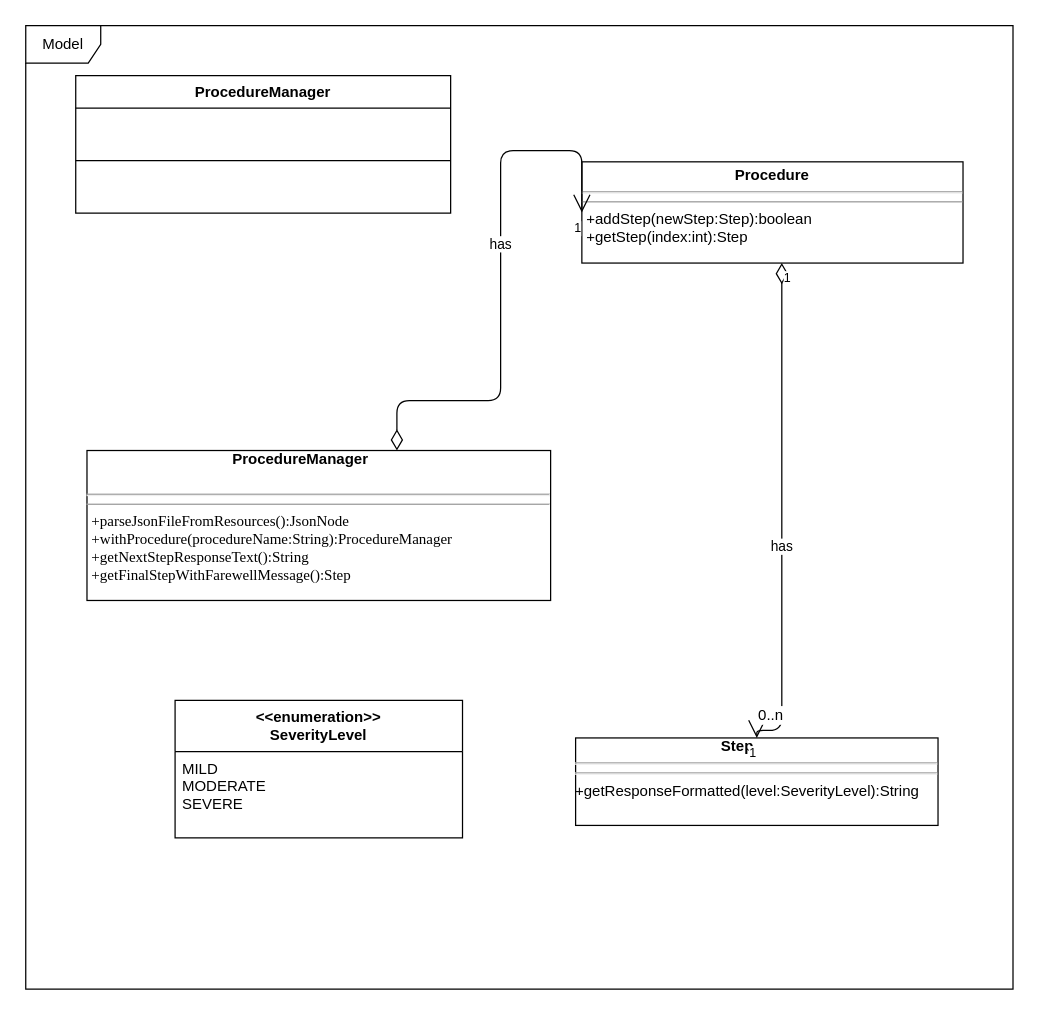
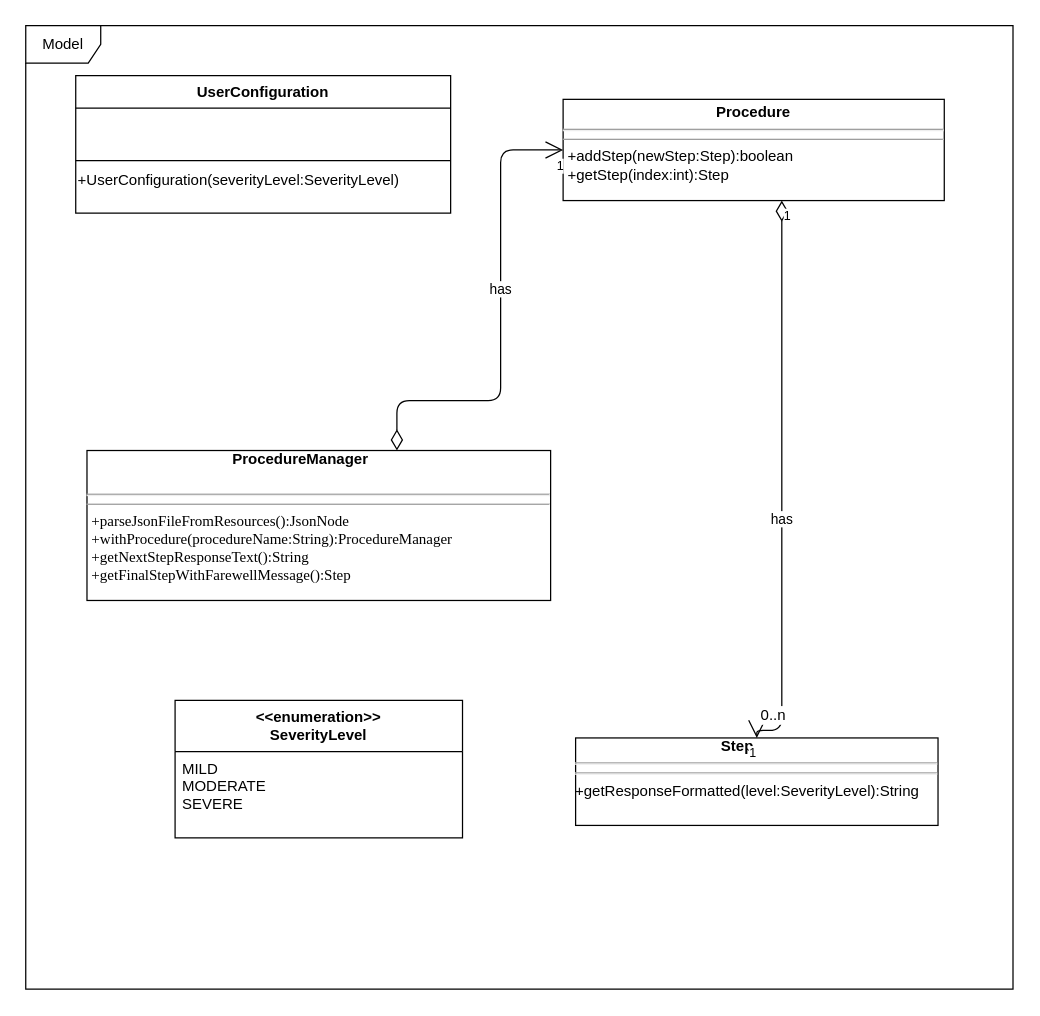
node "ProcedureManager": label "ProcedureManager" -> "UserConfiguration"
node "+UserConfiguration(severityLevel:SeverityLevel)": added
node "Procedure +addStep(newStep:Step):boolean +getStep(index:int):Step": moved (773, 213) -> (754, 150)
